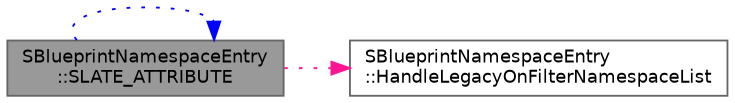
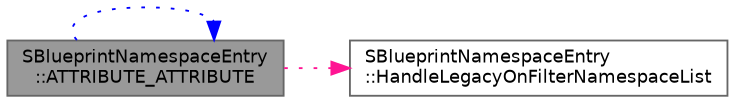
node "SBlueprintNamespaceEntry ::SLATE_ATTRIBUTE": label "SBlueprintNamespaceEntry ::SLATE_ATTRIBUTE" -> "SBlueprintNamespaceEntry ::ATTRIBUTE_ATTRIBUTE"
